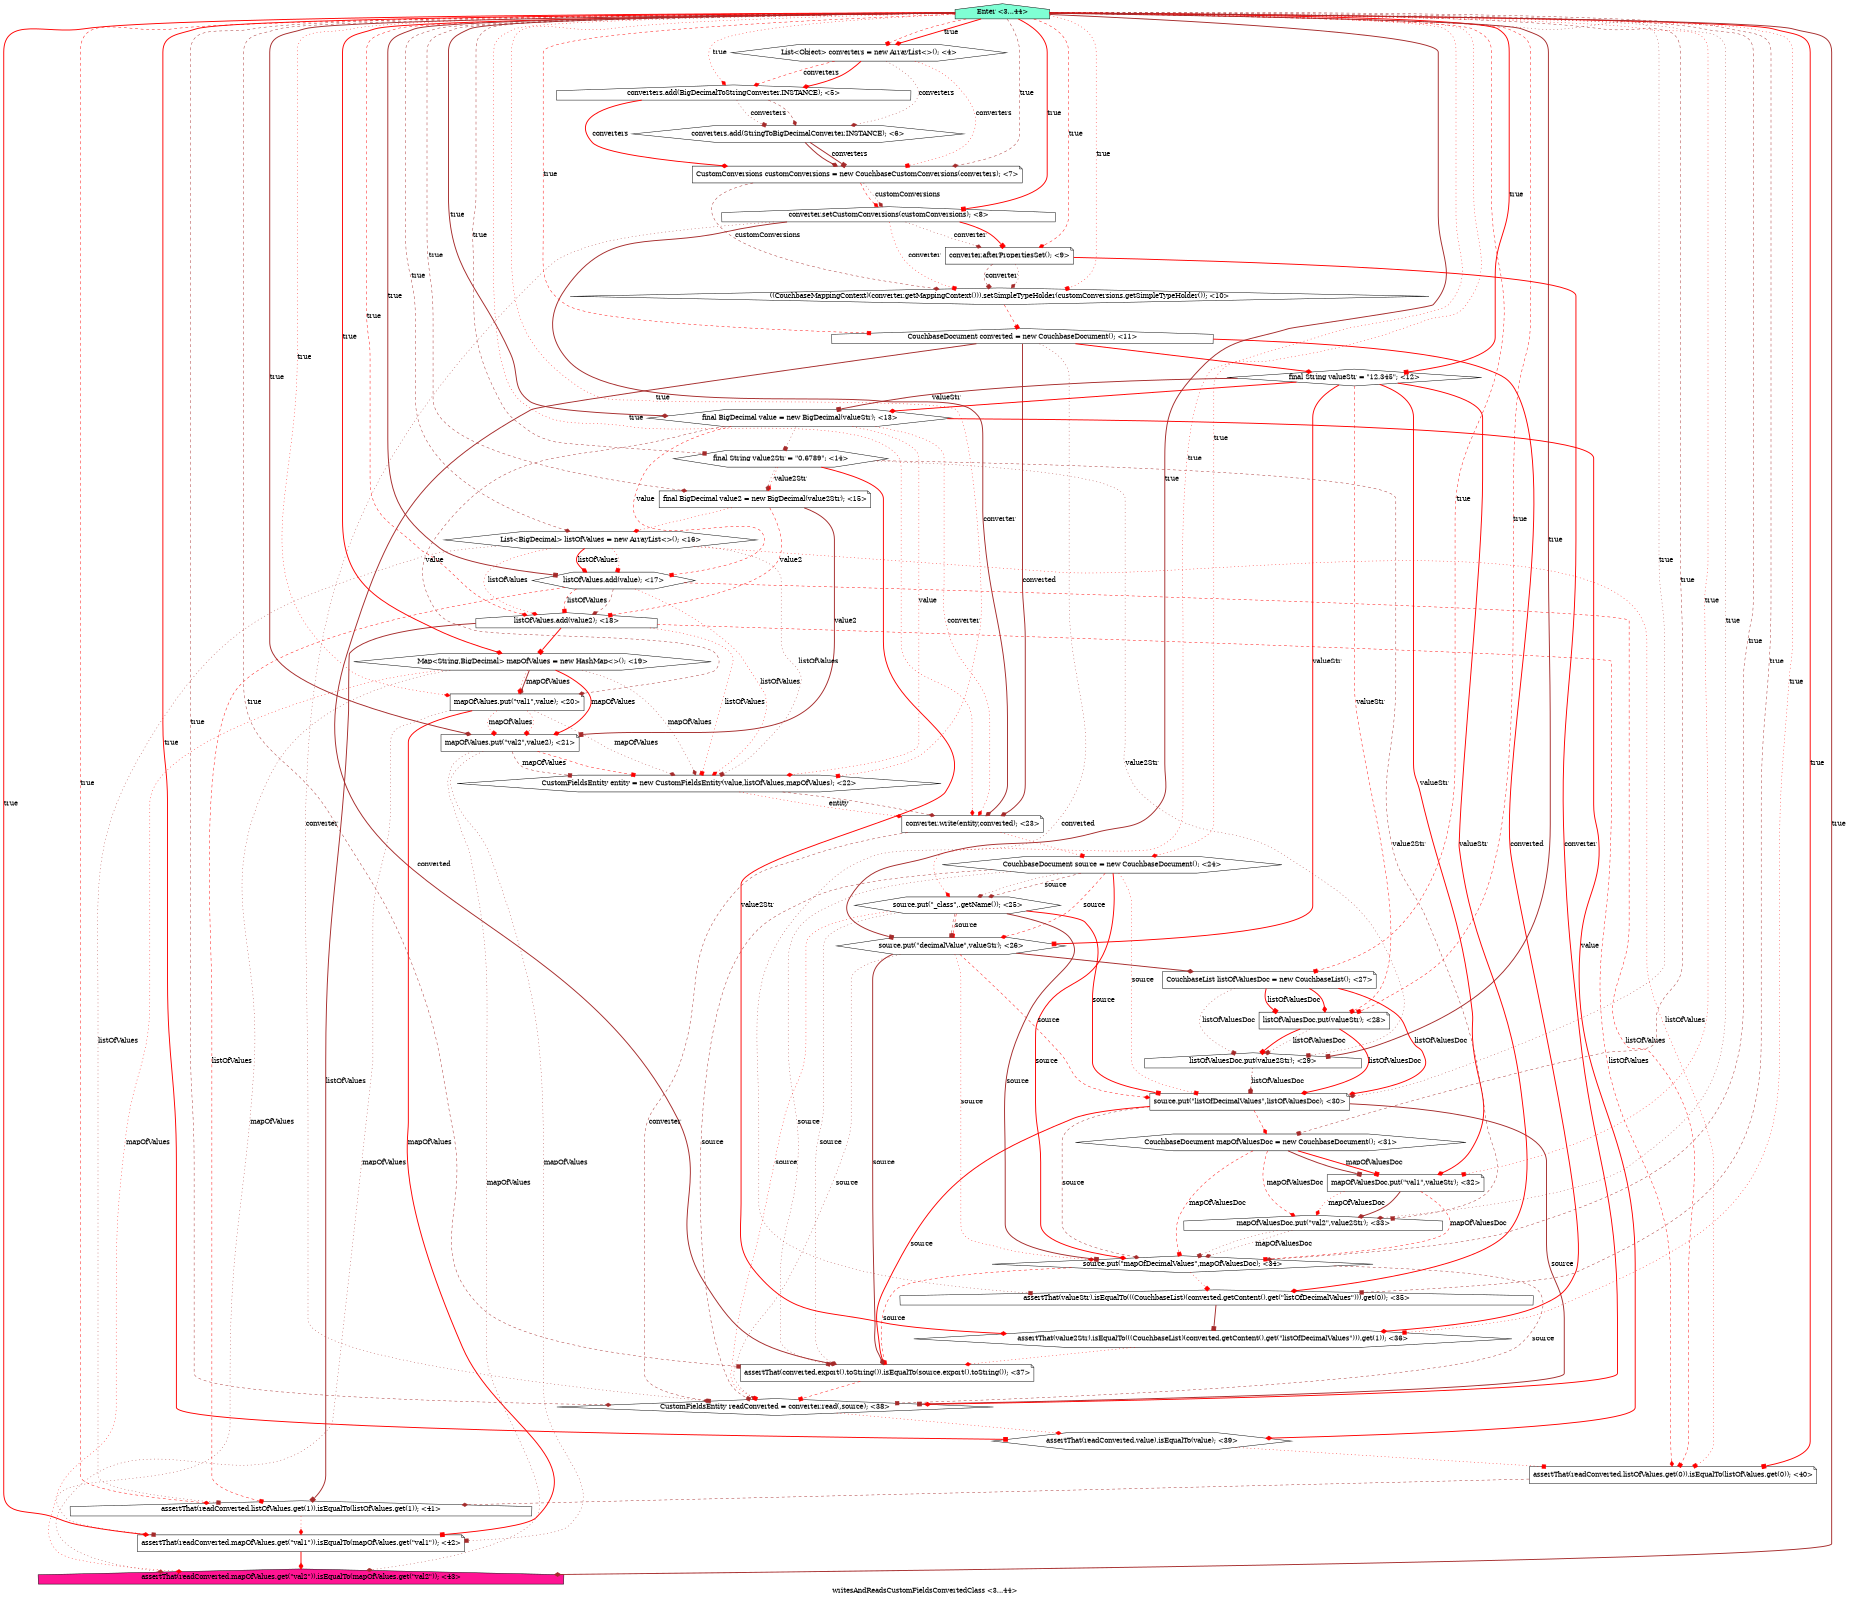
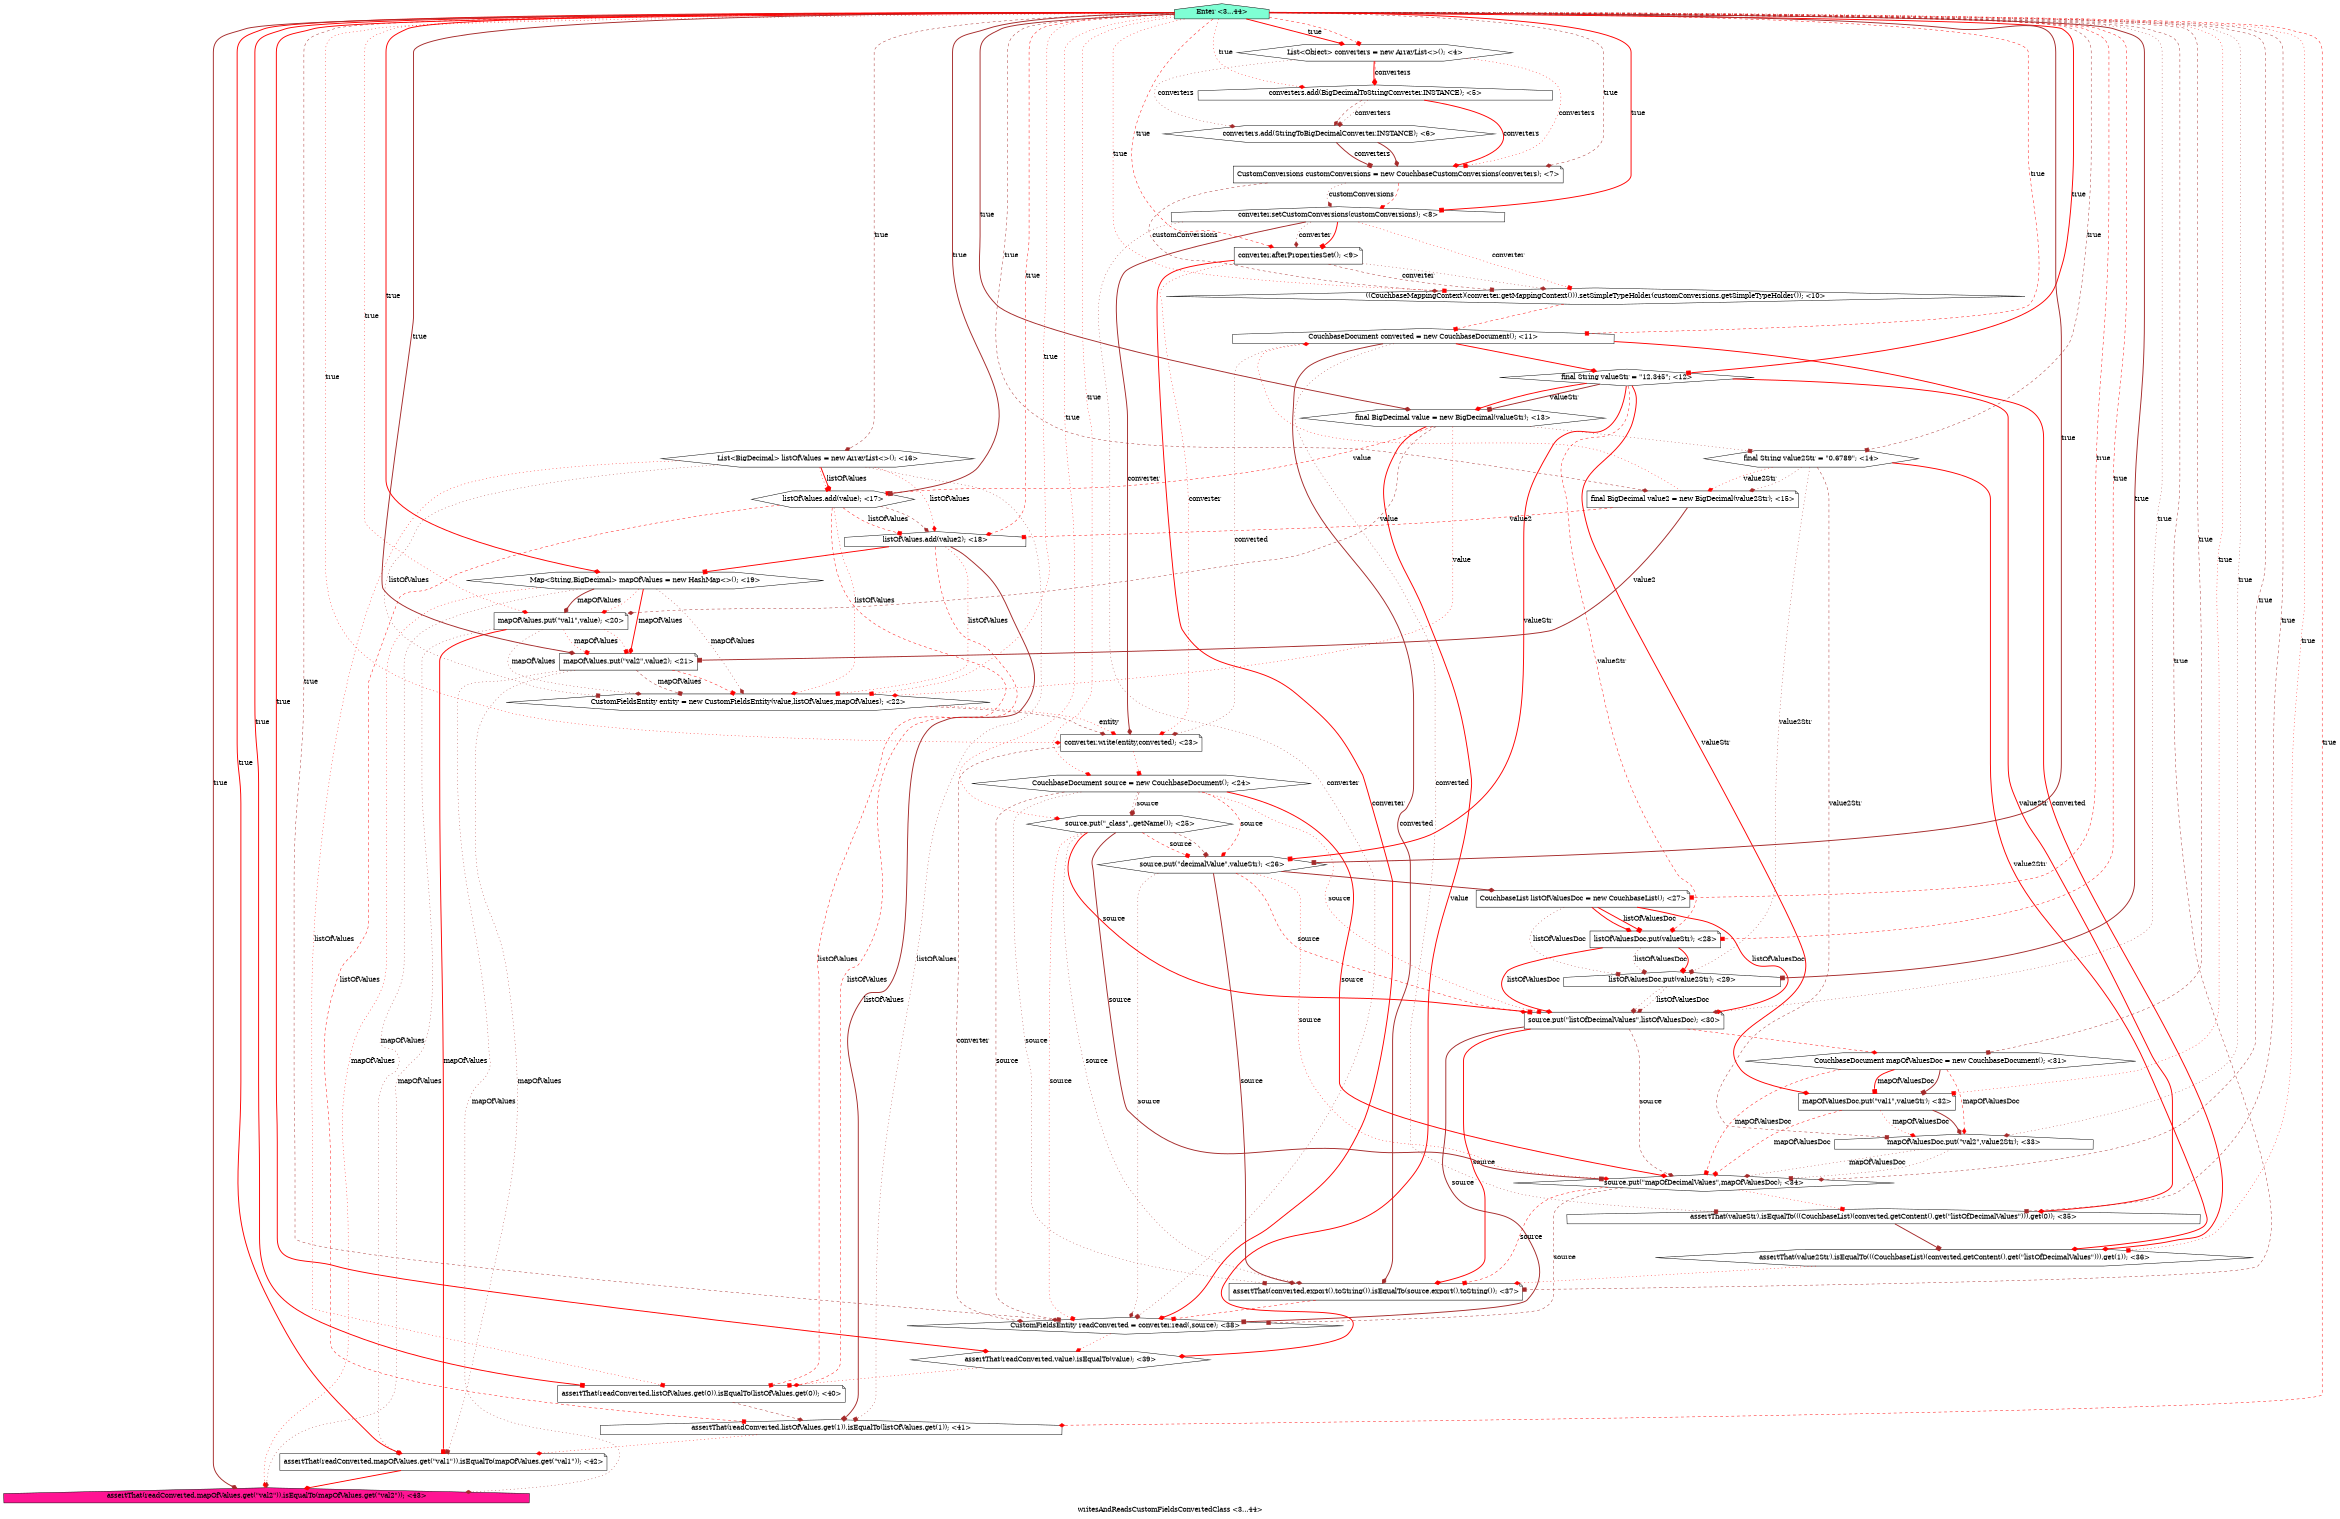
edge "final BigDecimal value2 = new BigDecimal(value2Str); <15>" -> "List<BigDecimal> listOfValues = new ArrayList<>(); <16>": now "final BigDecimal value2 = new BigDecimal(value2Str); <15>" -> "CouchbaseDocument converted = new CouchbaseDocument(); <11>"
edge "CouchbaseDocument converted = new CouchbaseDocument(); <11>" -> "converter.write(entity,converted); <23>": style bold -> dotted
edge "final BigDecimal value = new BigDecimal(valueStr); <13>" -> "converter.write(entity,converted); <23>": now "converter.afterPropertiesSet(); <9>" -> "converter.write(entity,converted); <23>"
edge "Enter <3...44>" -> "assertThat(readConverted.value).isEqualTo(value); <39>": arrowhead box -> diamond
